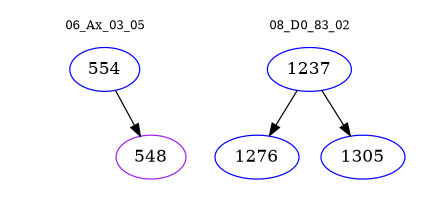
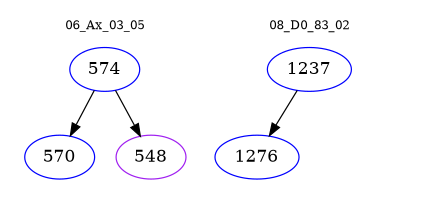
node "554": label "554" -> "574"
node "570": added
node "1305": removed
